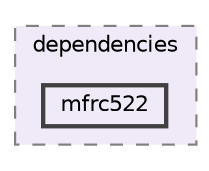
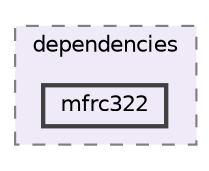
node "mfrc522": label "mfrc522" -> "mfrc322"
